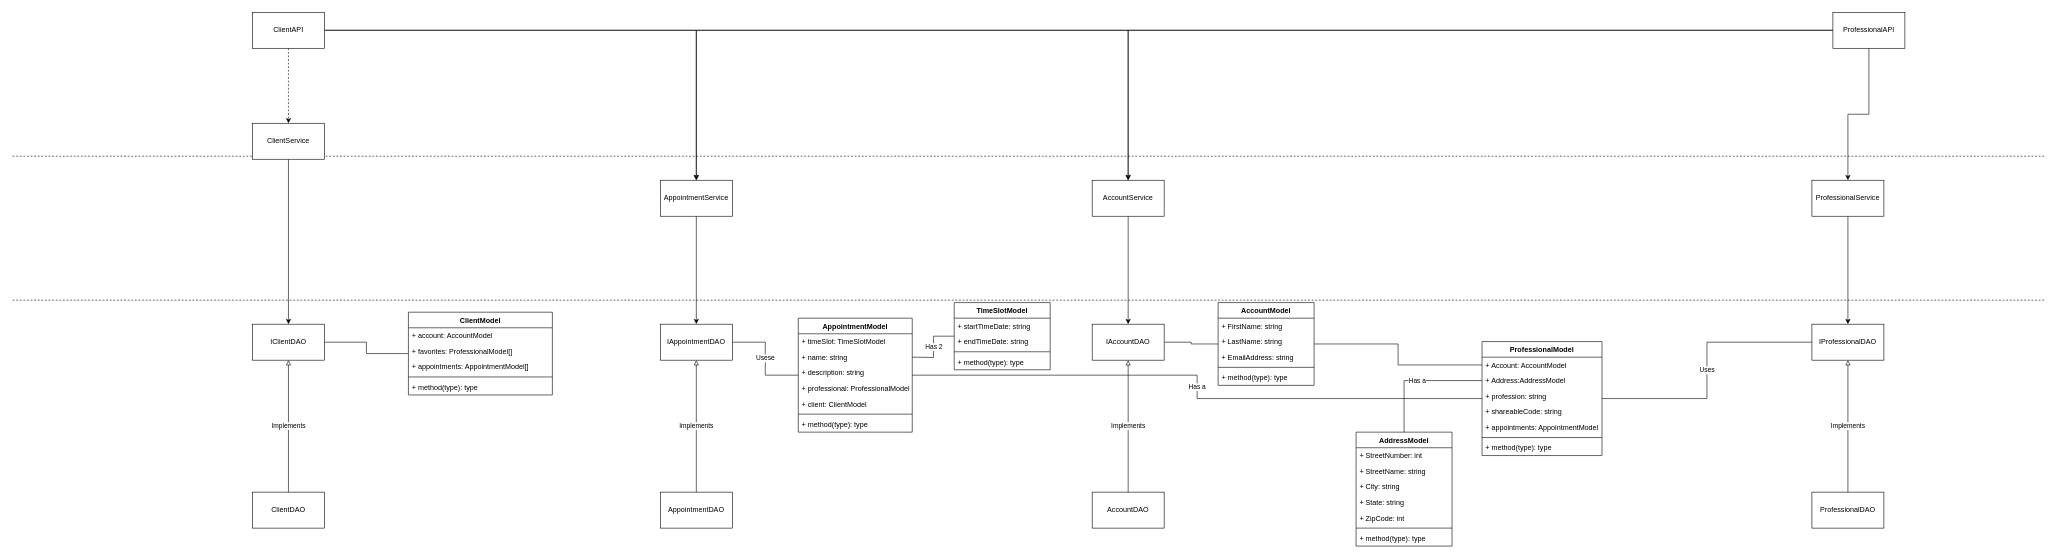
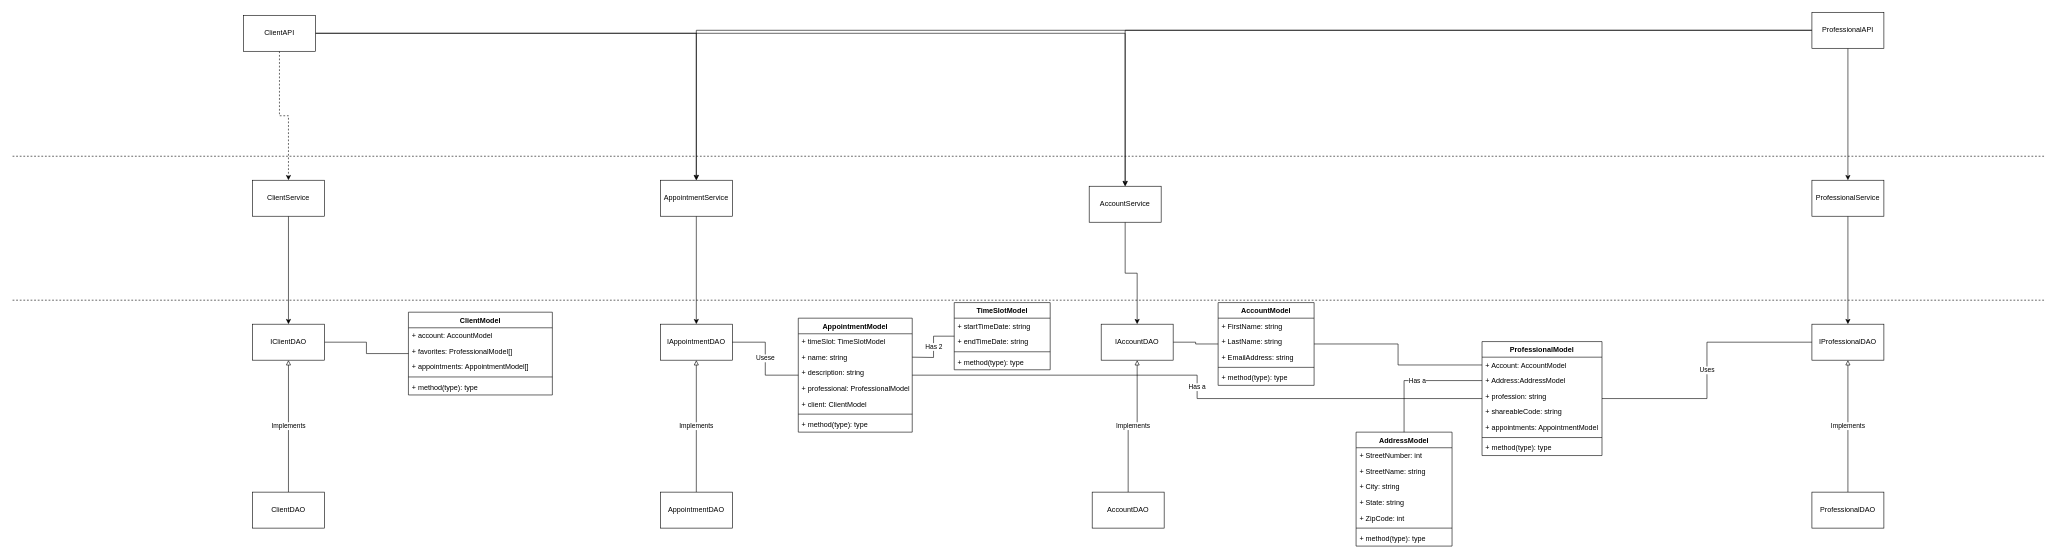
node "ClientAPI": moved (288, 30) -> (279, 33)
node "ProfessionalAPI": moved (1869, 30) -> (1848, 30)
node "ClientService": moved (288, 141) -> (288, 198)
node "AccountService": moved (1128, 198) -> (1125, 204)
node "IAccountDAO": moved (1128, 342) -> (1137, 342)
